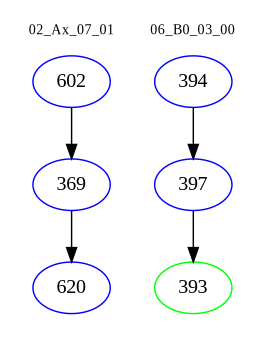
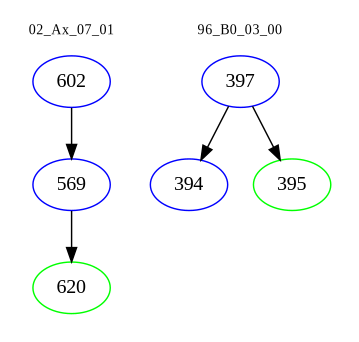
cluster "06_B0_03_00": label "06_B0_03_00" -> "96_B0_03_00"
edge "394" -> "397": reversed
node "369": label "369" -> "569"
node "620": color blue -> green
node "393": label "393" -> "395"
